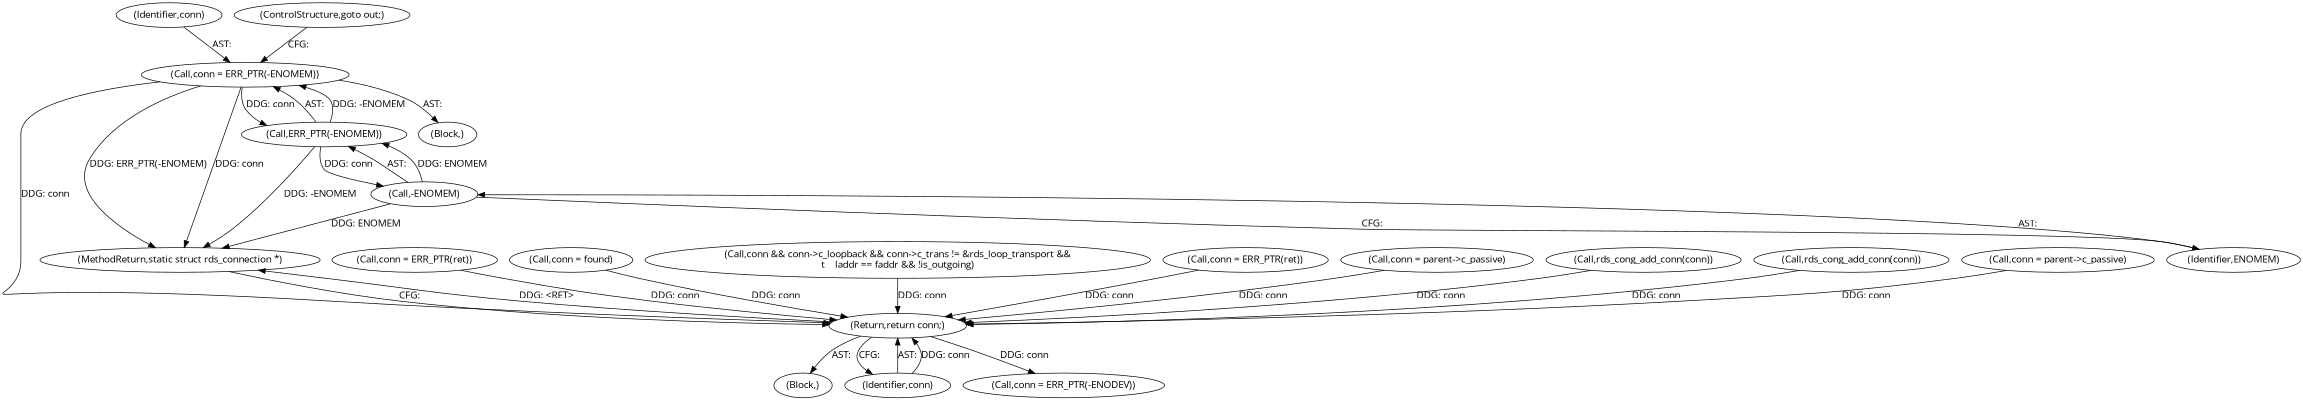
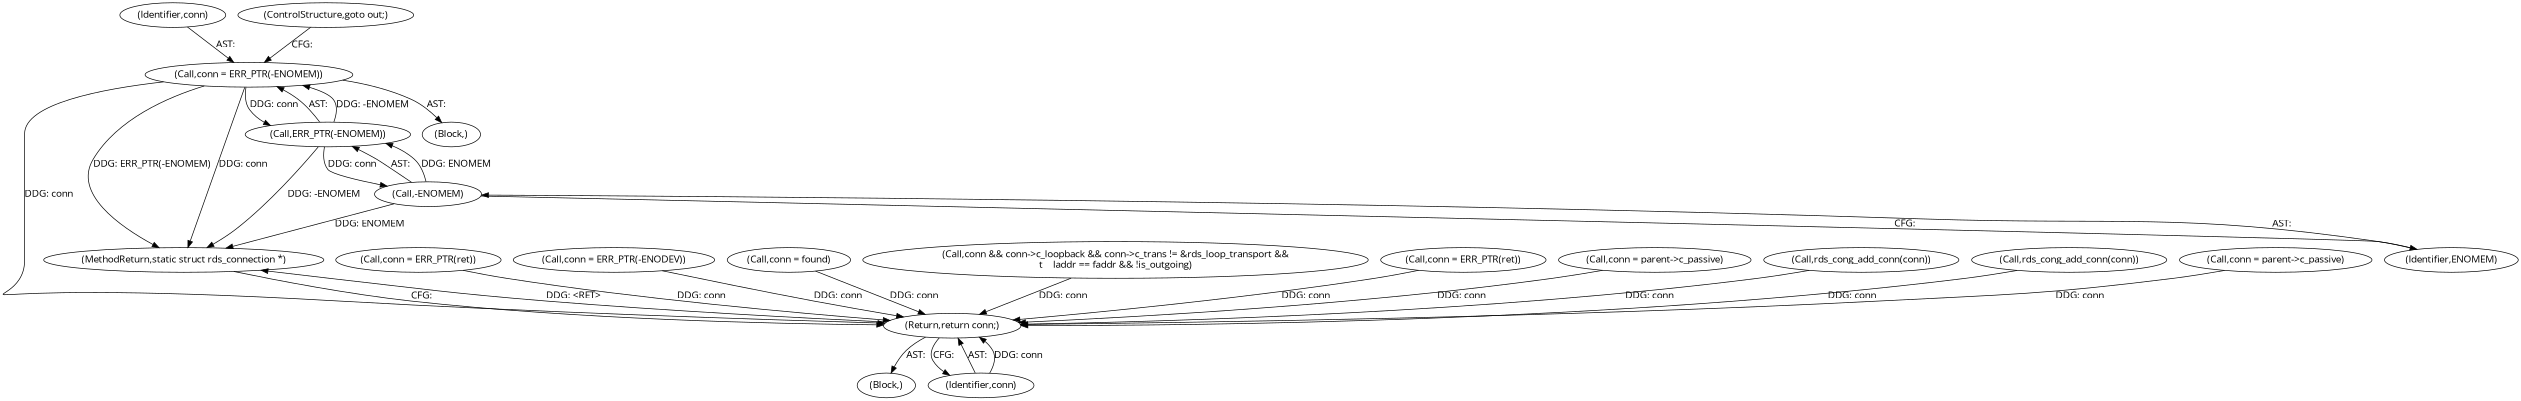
edge "(Return,return conn;)" -> "(Call,conn = ERR_PTR(-ENODEV))": reversed
